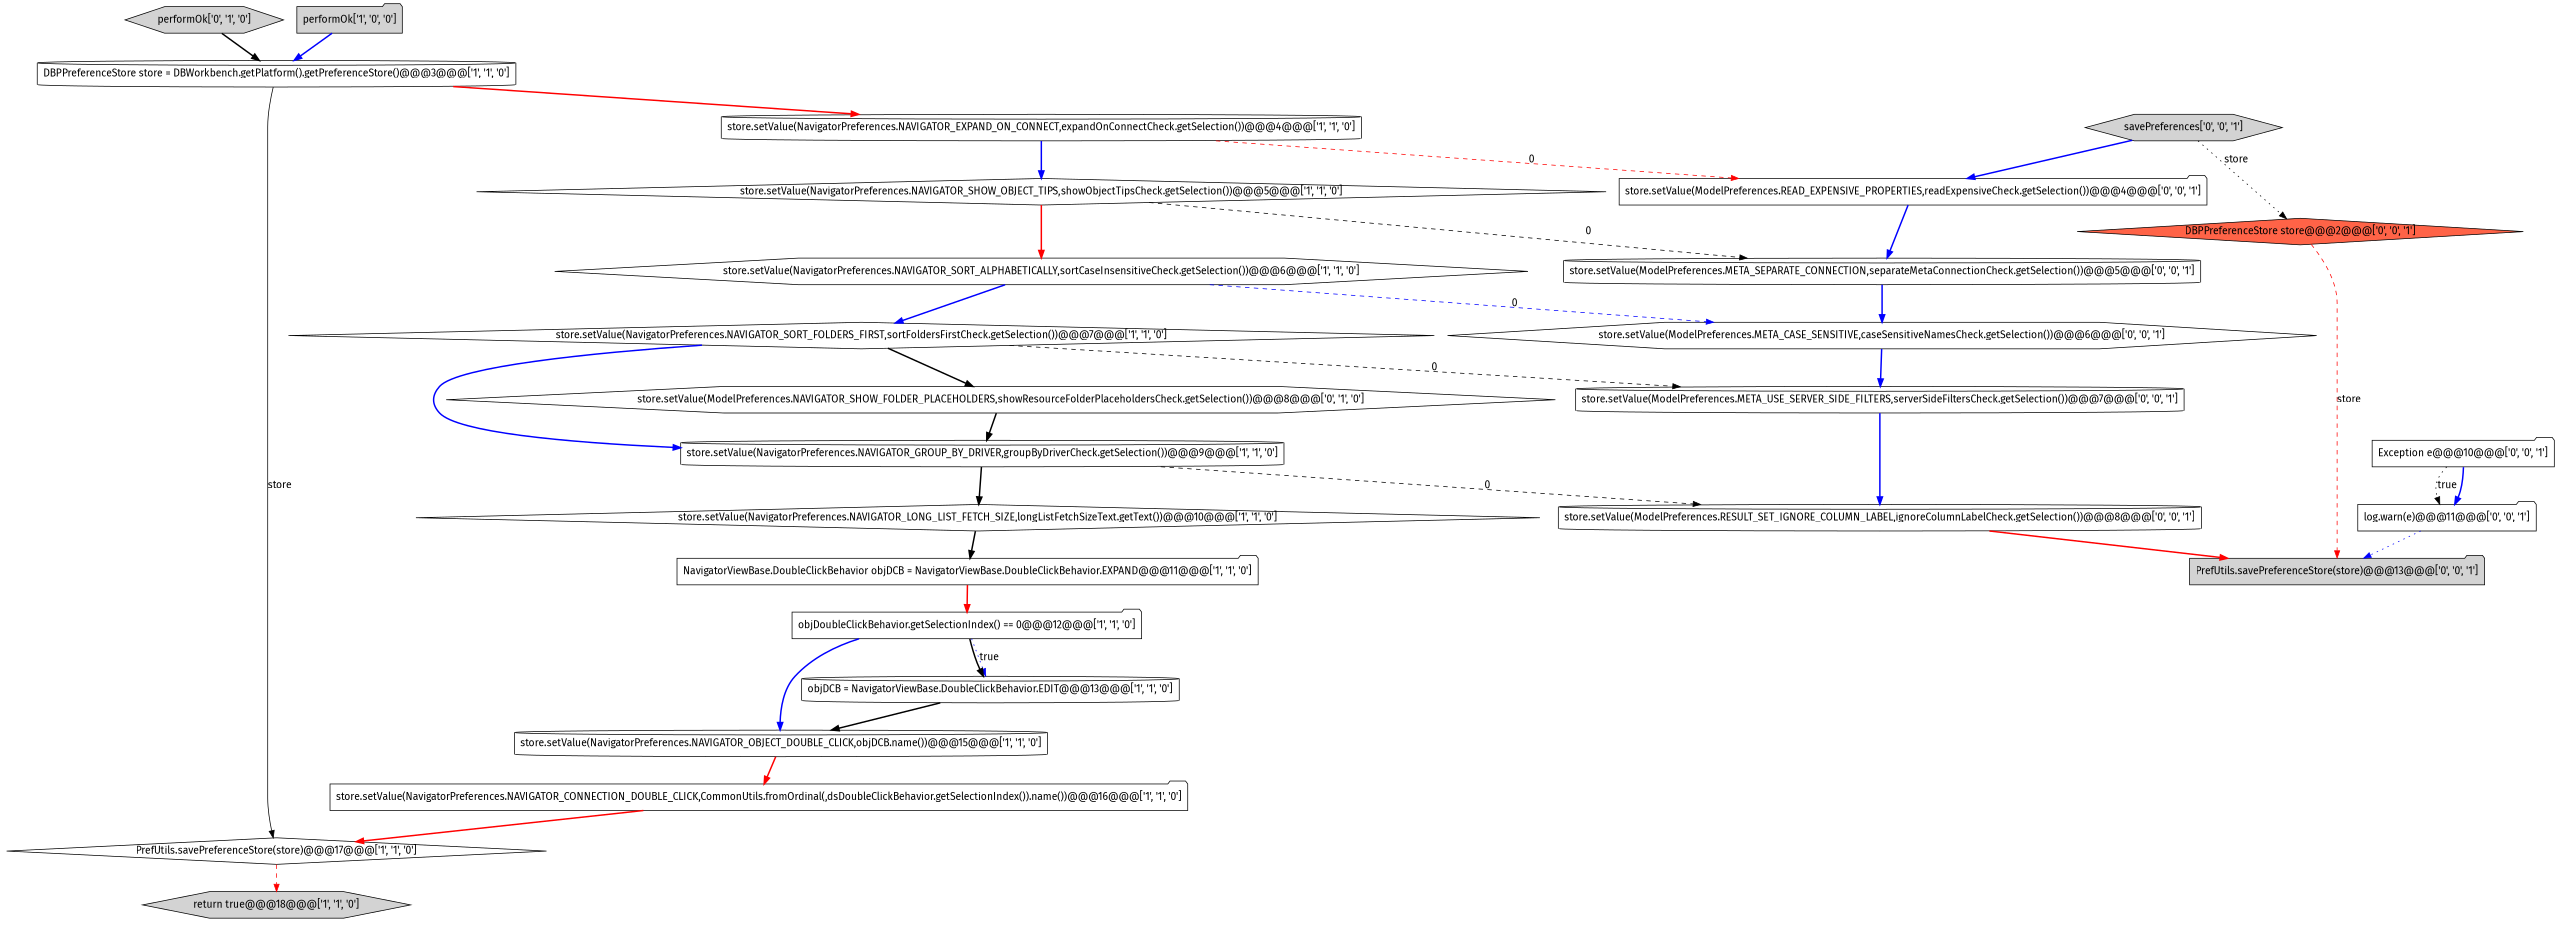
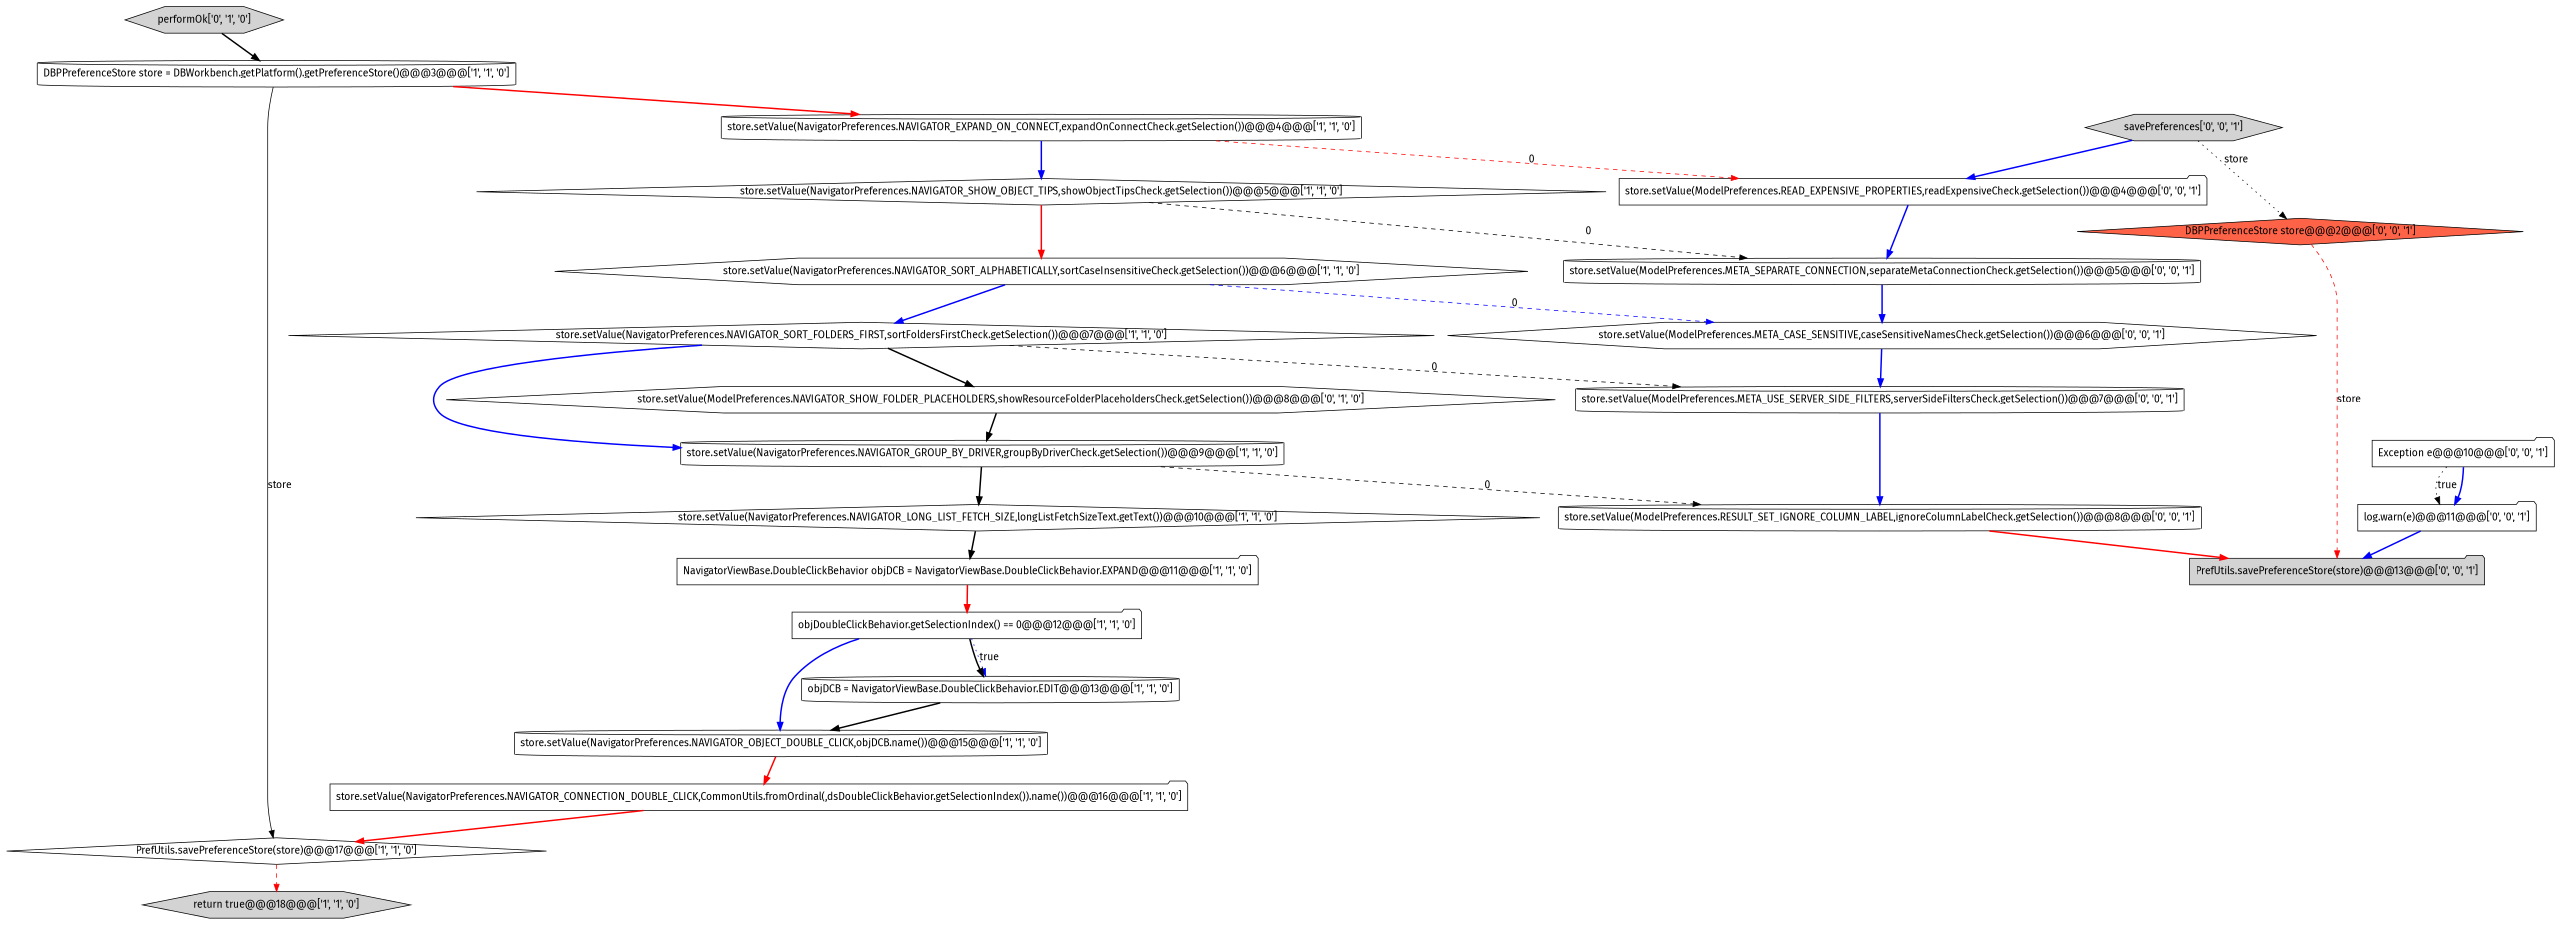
node "performOk['1', '0', '0']": removed
edge "log.warn(e)@@@11@@@['0', '0', '1']" -> "PrefUtils.savePreferenceStore(store)@@@13@@@['0', '0', '1']": style dotted -> bold
